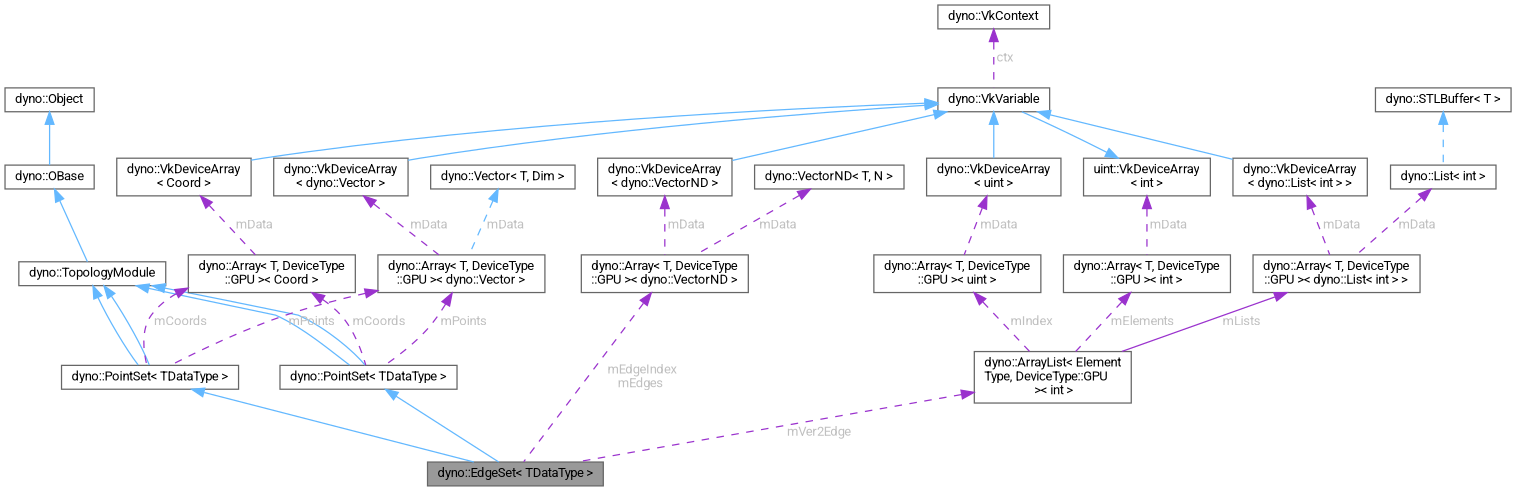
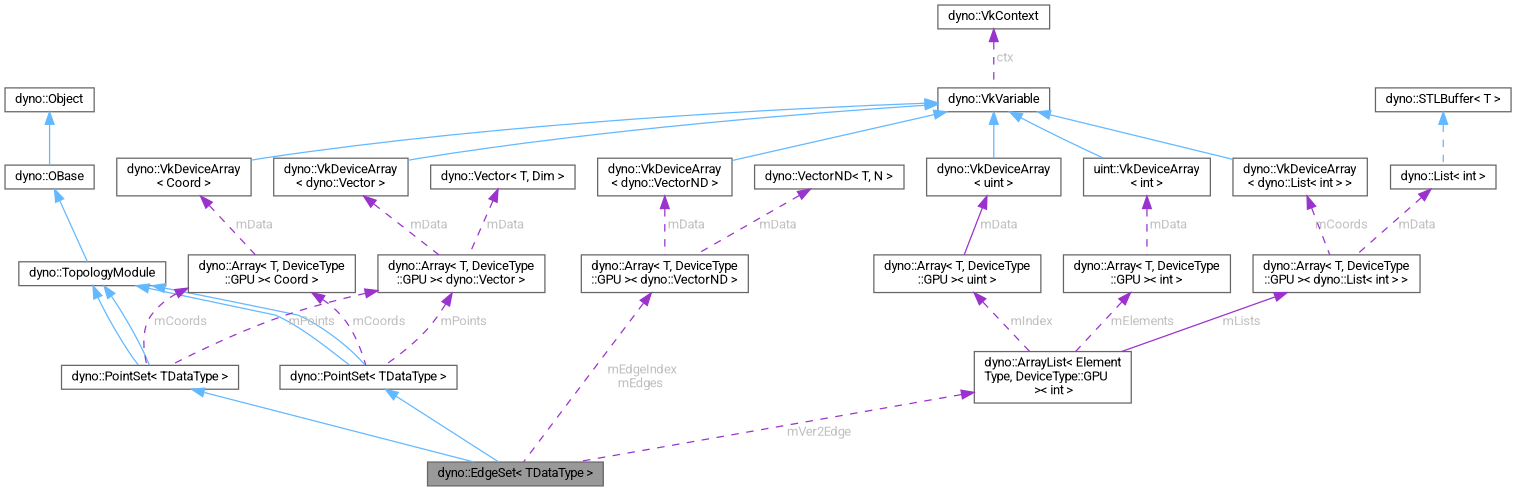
edge "dyno::VkVariable" -> "uint::VkDeviceArray < int >": reversed
edge "dyno::Array< T, DeviceType ::GPU >< dyno::List< int > >" -> "dyno::VkDeviceArray < dyno::List< int > >": label " mData" -> " mCoords"
edge "dyno::Array< T, DeviceType ::GPU >< dyno::Vector >" -> "dyno::Vector< T, Dim >": color steelblue1 -> darkorchid3
edge "dyno::Array< T, DeviceType ::GPU >< uint >" -> "dyno::VkDeviceArray < uint >": style dashed -> solid
